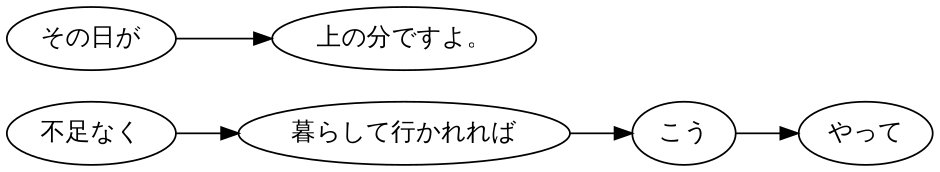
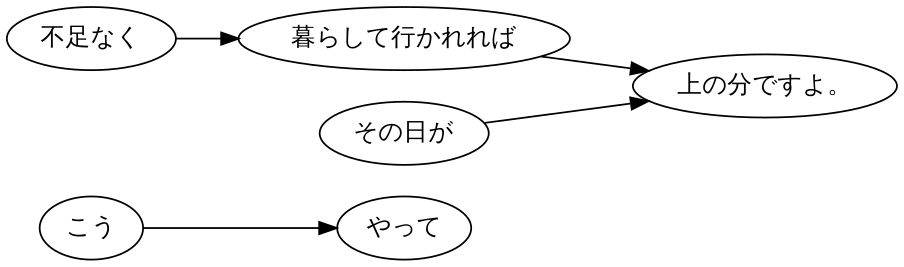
edge "暮らして行かれれば" -> "こう": now "暮らして行かれれば" -> "上の分ですよ。"
